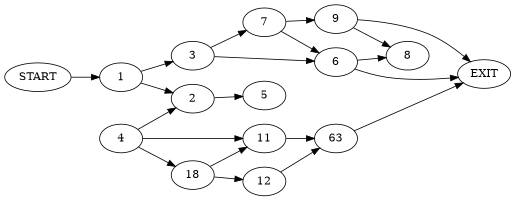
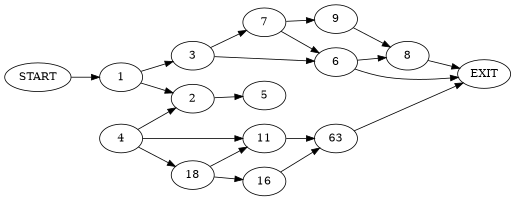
edge "9" -> "EXIT": now "8" -> "EXIT"
node "12": label "12" -> "16"
